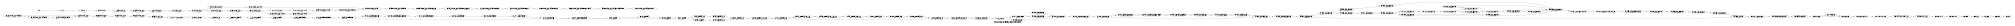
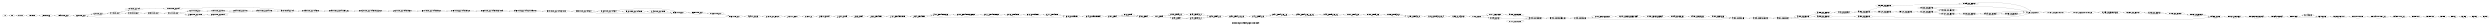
node "20, 21: 0 1 2 3 4 5 6 7 8 9": label "20, 21: 0 1 2 3 4 5 6 7 8 9" -> "20, 21: 0 1 2 3 9 5 6 7 8 9"
node "31, 38: 0 1 2 3 4 5 6 7 8 9 16 17": added
node "34, 49: 0 1 2 3 3 5 6 7 22 23": label "34, 49: 0 1 2 3 3 5 6 7 22 23" -> "34, 49: 0 1 2 3 4 5 6 7 22 23"
